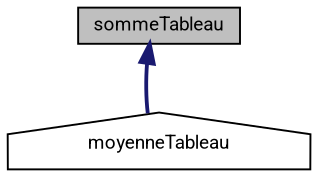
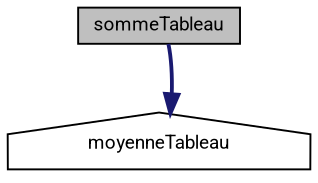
edge "moyenneTableau" -> "sommeTableau": reversed
